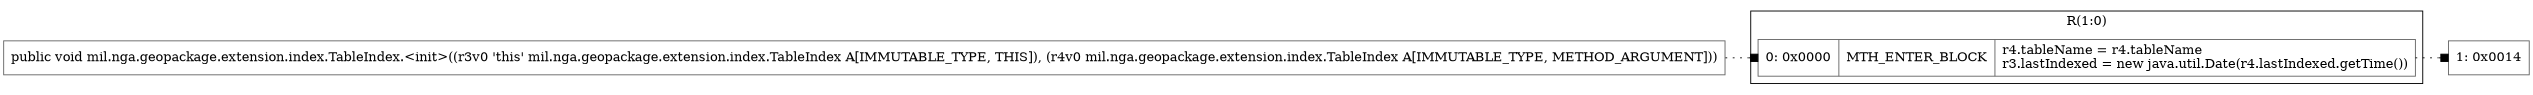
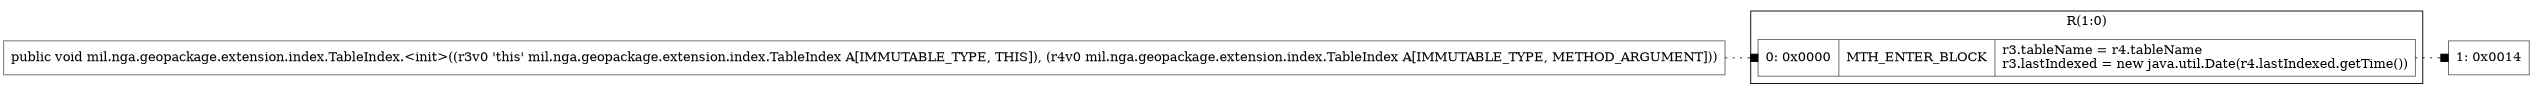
node "0: 0x0000": text "r4.tableName = r4.tableName" -> "r3.tableName = r4.tableName"
